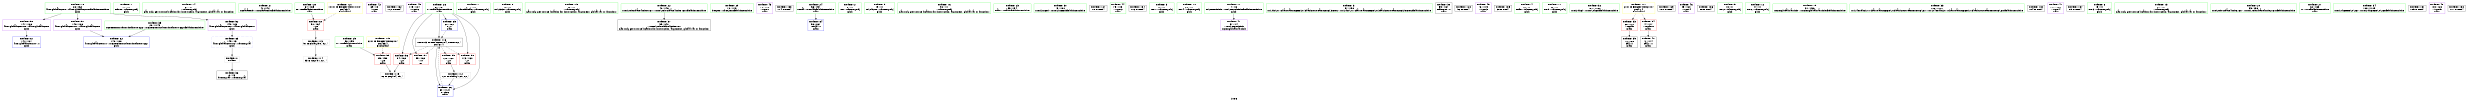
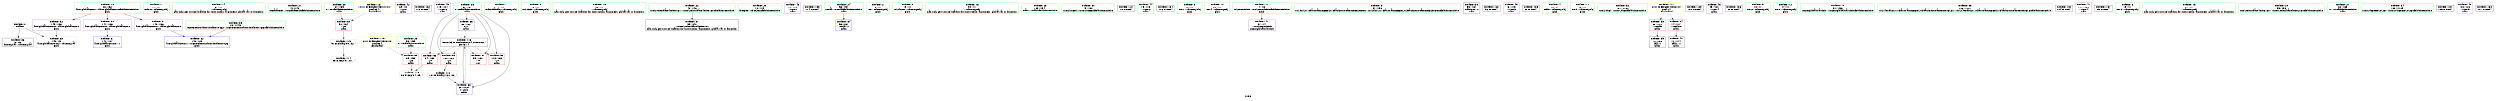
edge "NodeID: 26" -> "NodeID: 116": now "NodeID: 26" -> "NodeID: 59"
edge "NodeID: 63" -> "NodeID: 0": reversed
